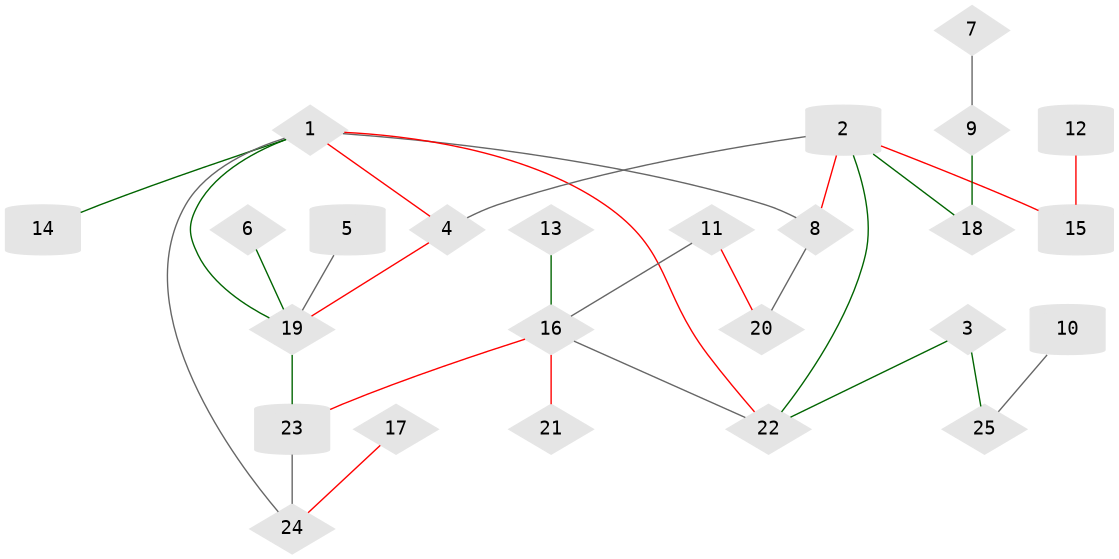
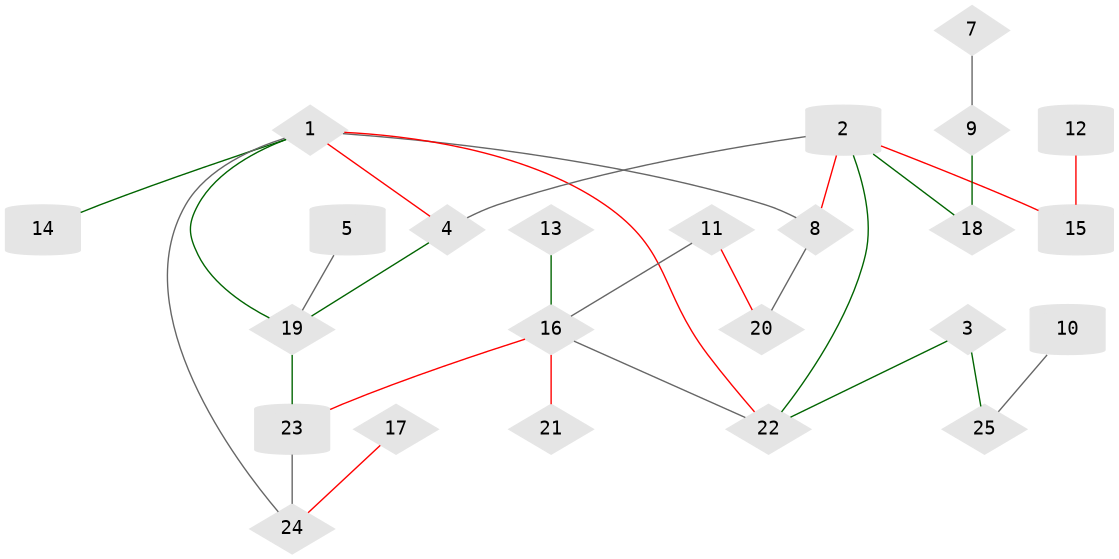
node "6": removed
edge "4" -- "19": color red -> darkgreen
